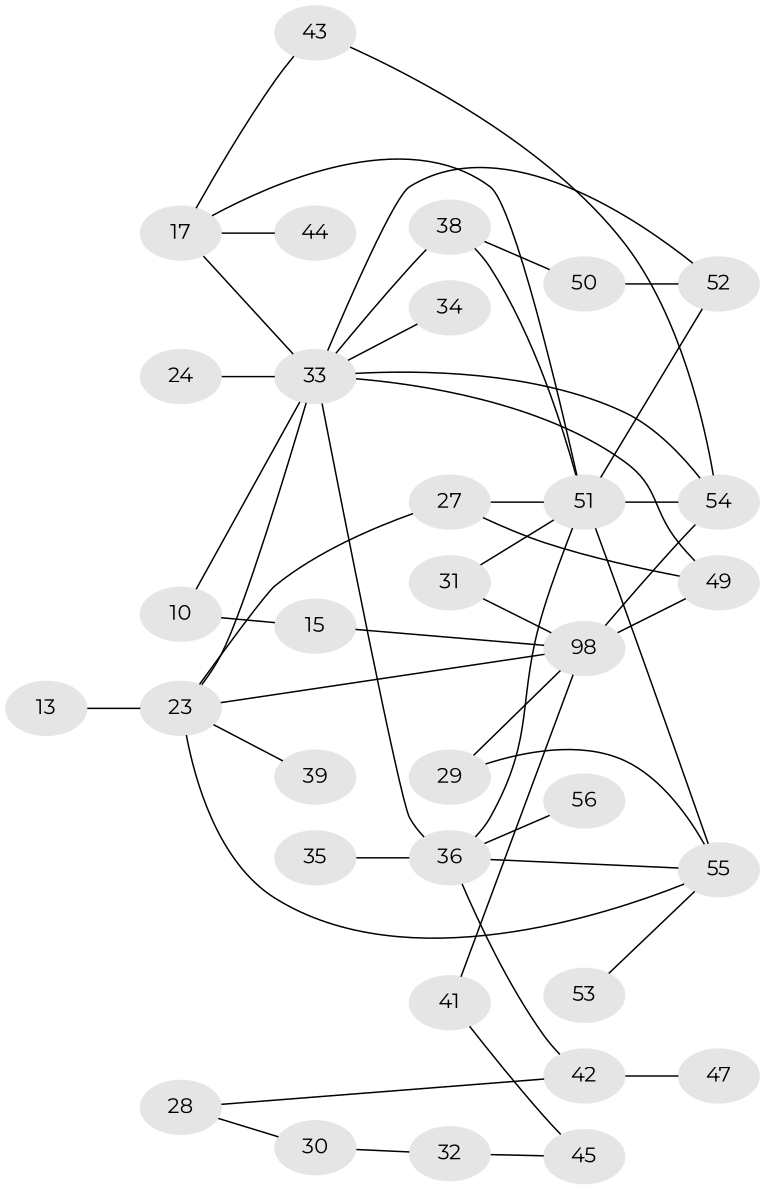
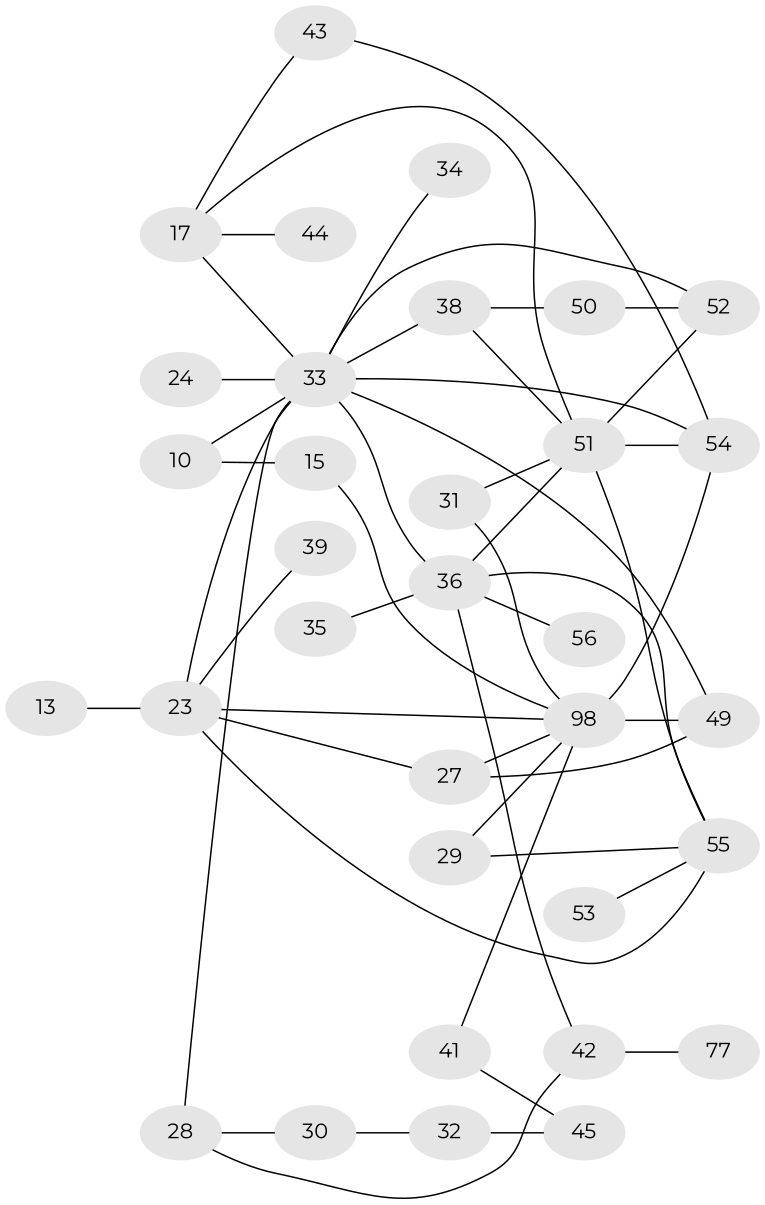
edge "27" -- "51": now "27" -- "98"
edge "33" -- "28": added
node "47": label "47" -> "77"
